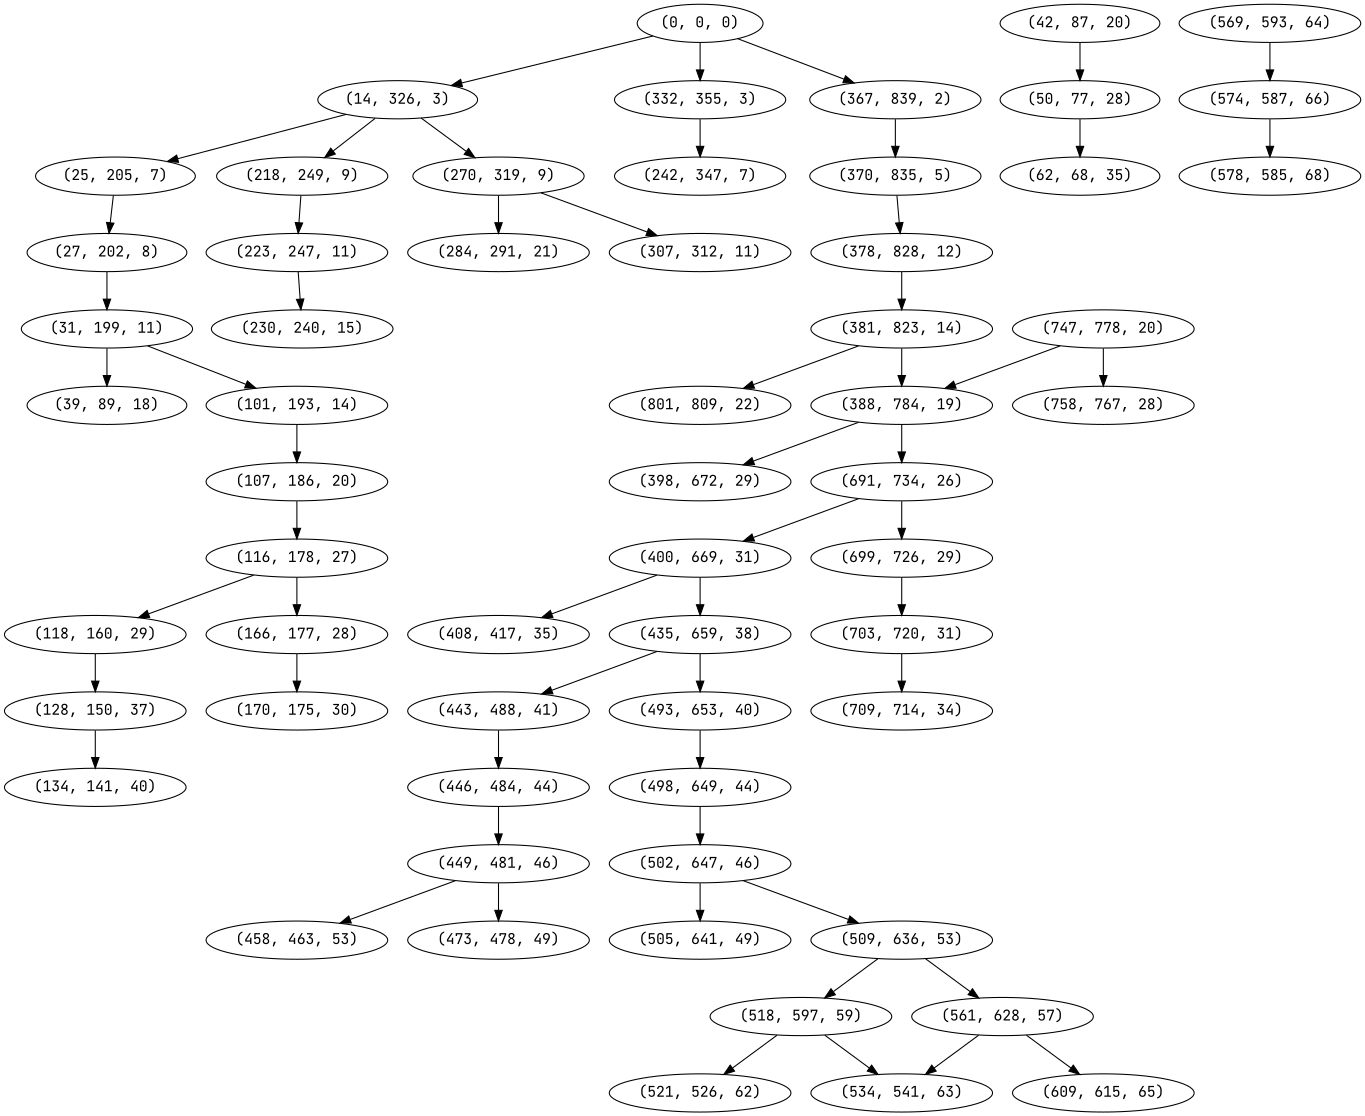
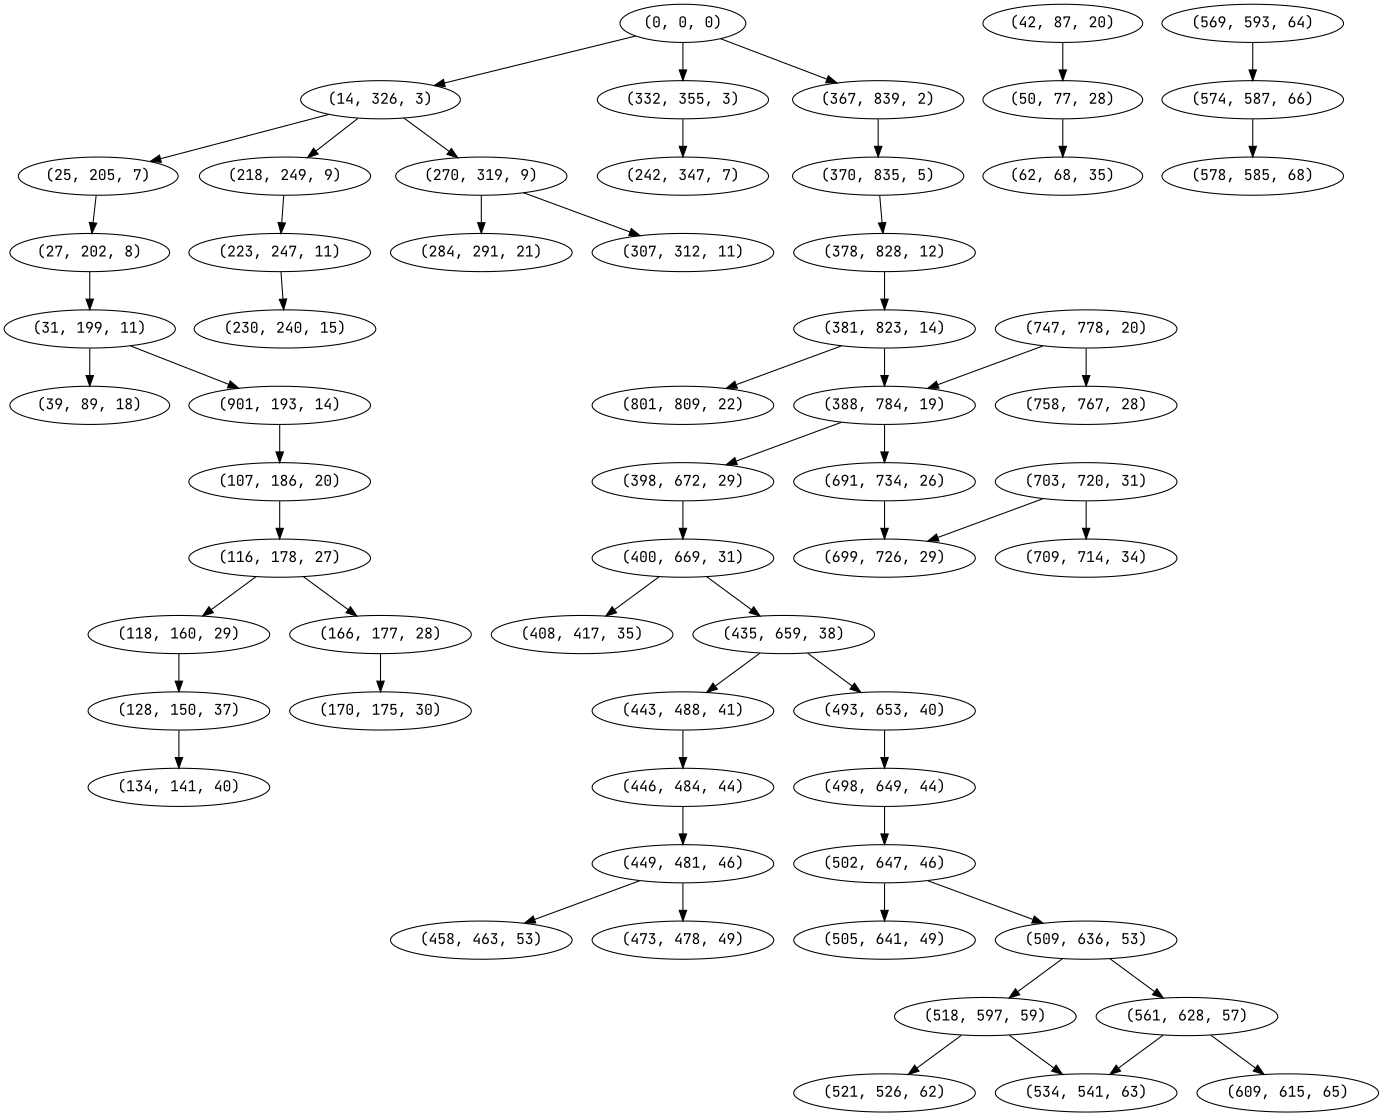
node "(101, 193, 14)": label "(101, 193, 14)" -> "(901, 193, 14)"
edge "(691, 734, 26)" -> "(400, 669, 31)": now "(398, 672, 29)" -> "(400, 669, 31)"
edge "(699, 726, 29)" -> "(703, 720, 31)": reversed
